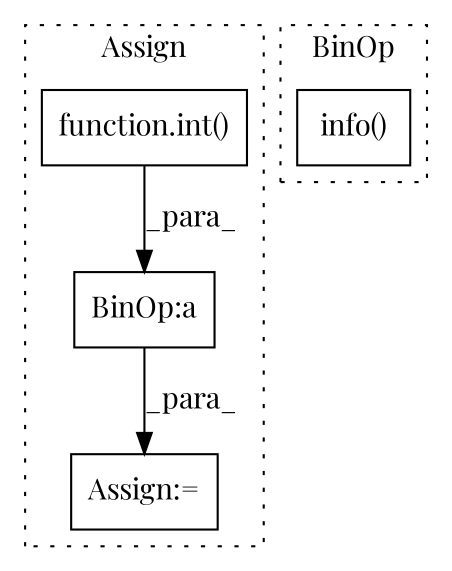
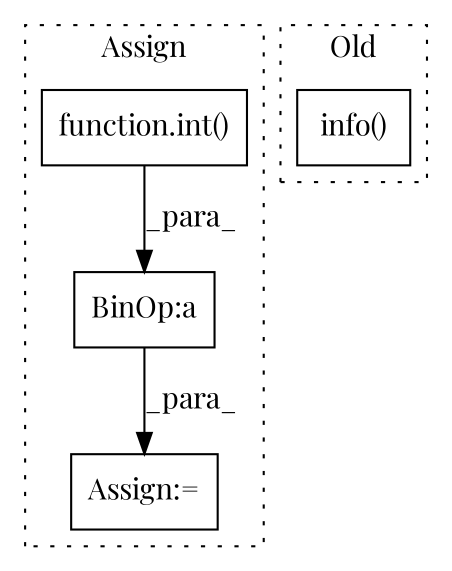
cluster "BinOp": label "BinOp" -> "Old"
